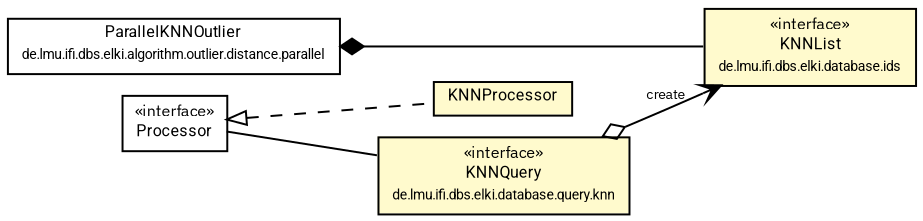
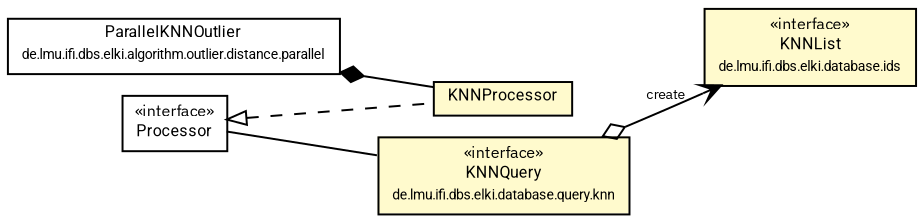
edge "KNNList" -> "ParallelKNNOutlier": now "KNNProcessor" -> "ParallelKNNOutlier"
